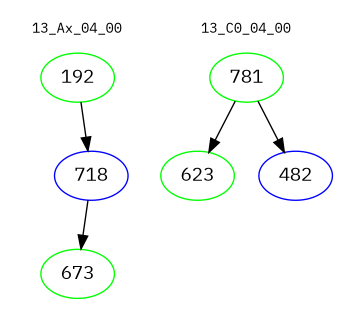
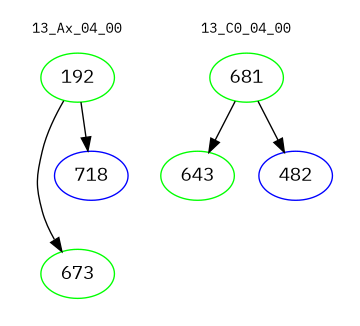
node "781": label "781" -> "681"
node "623": label "623" -> "643"
edge "718" -> "673": now "192" -> "673"
